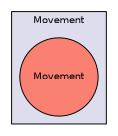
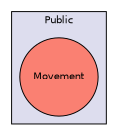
cluster "Movement": label "Movement" -> "Public"
